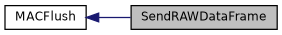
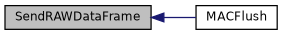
edge "SendRAWDataFrame" -> "MACFlush": reversed
